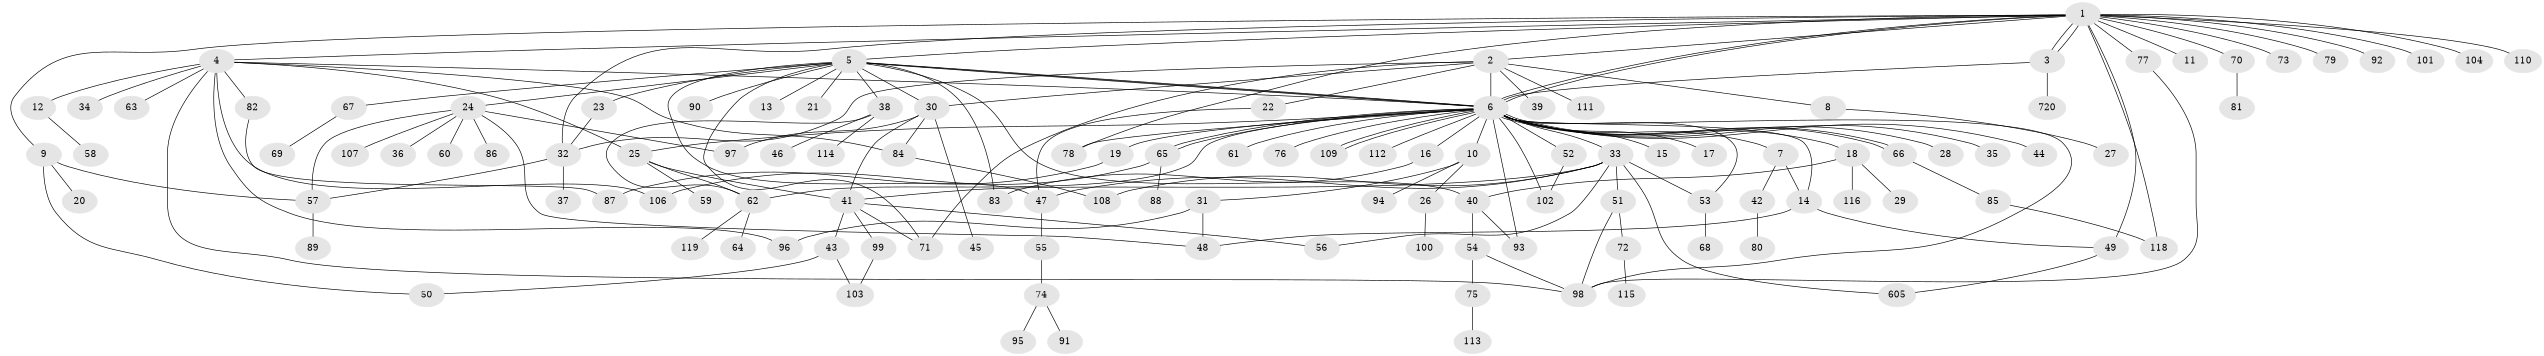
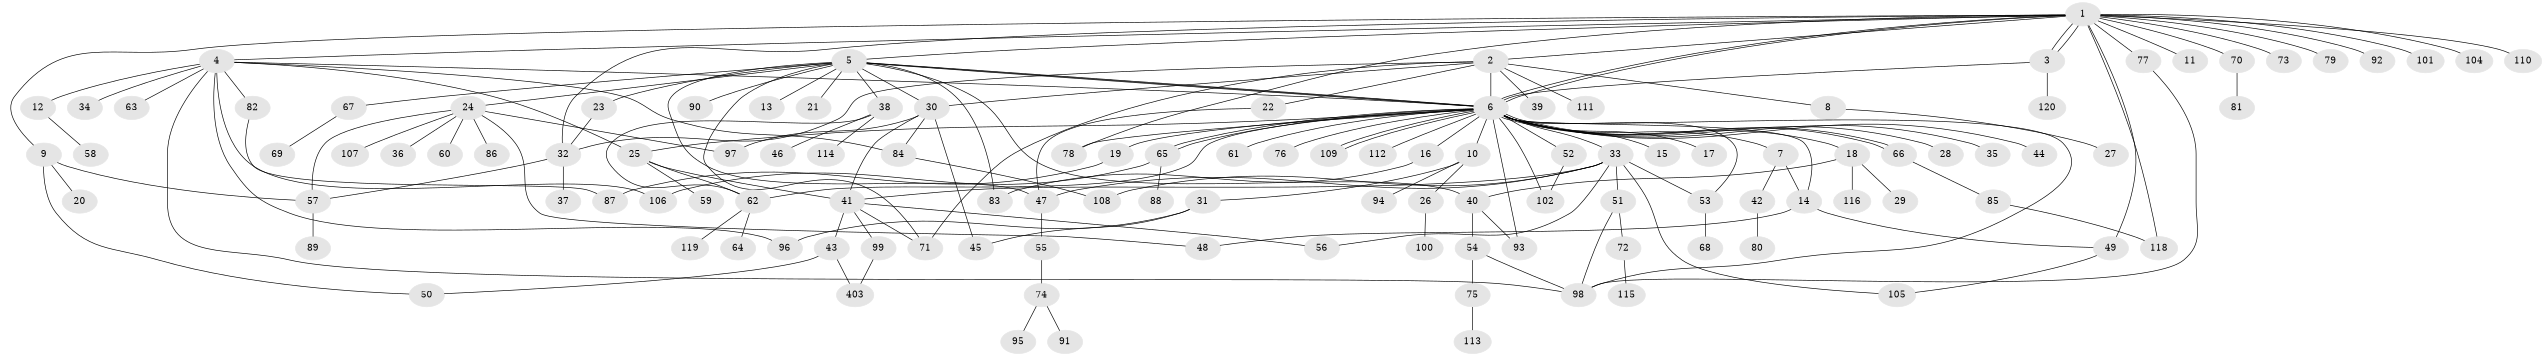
node "720": label "720" -> "120"
edge "31" -- "48": now "31" -- "45"
node "103": label "103" -> "403"
node "605": label "605" -> "105"
